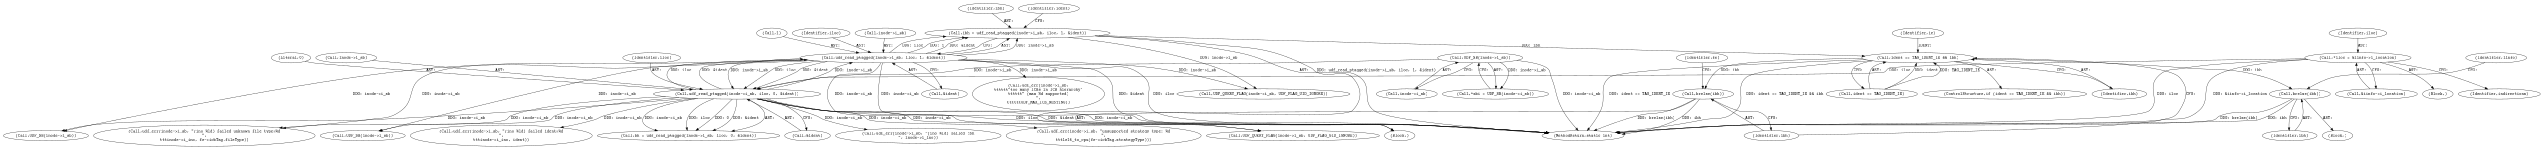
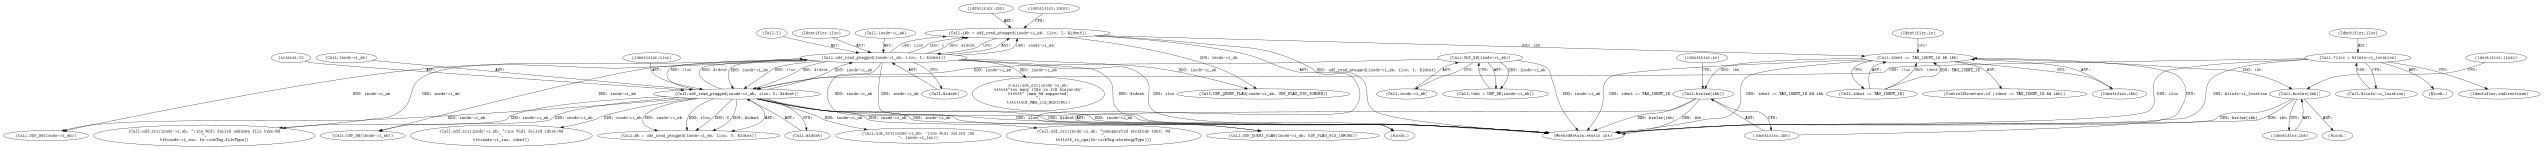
edge "(Identifier,ie)" -> "(Call,ident == TAG_IDENT_IE && ibh)": label "IDENT: " -> "CFG: "
edge "(Call,&iinfo->i_location)" -> "(Call,*iloc = &iinfo->i_location)": label "AST: " -> "DDG: "
